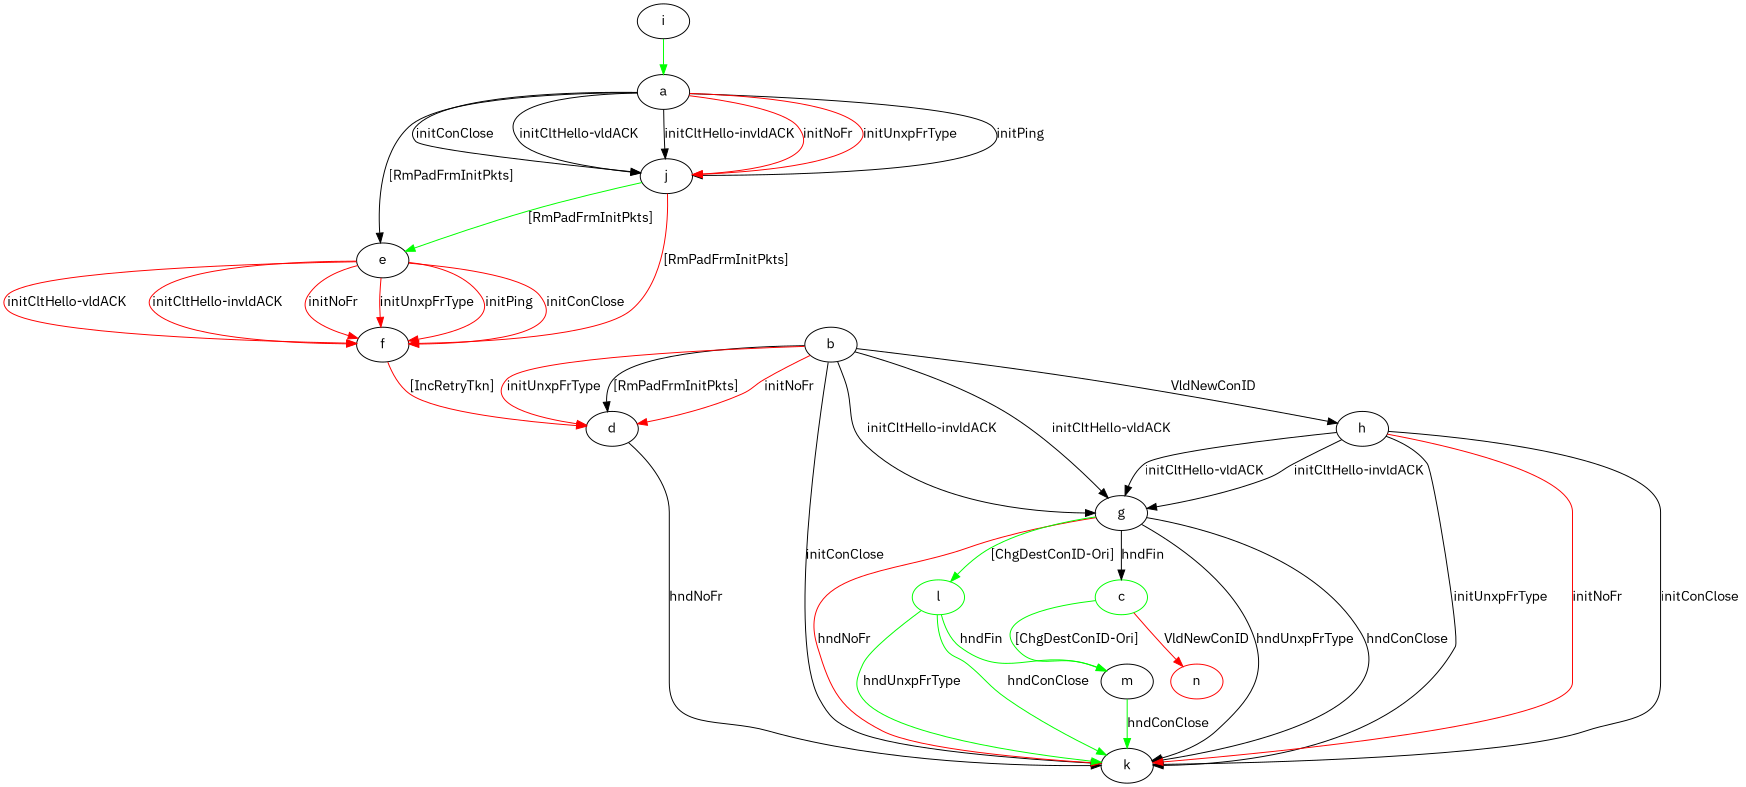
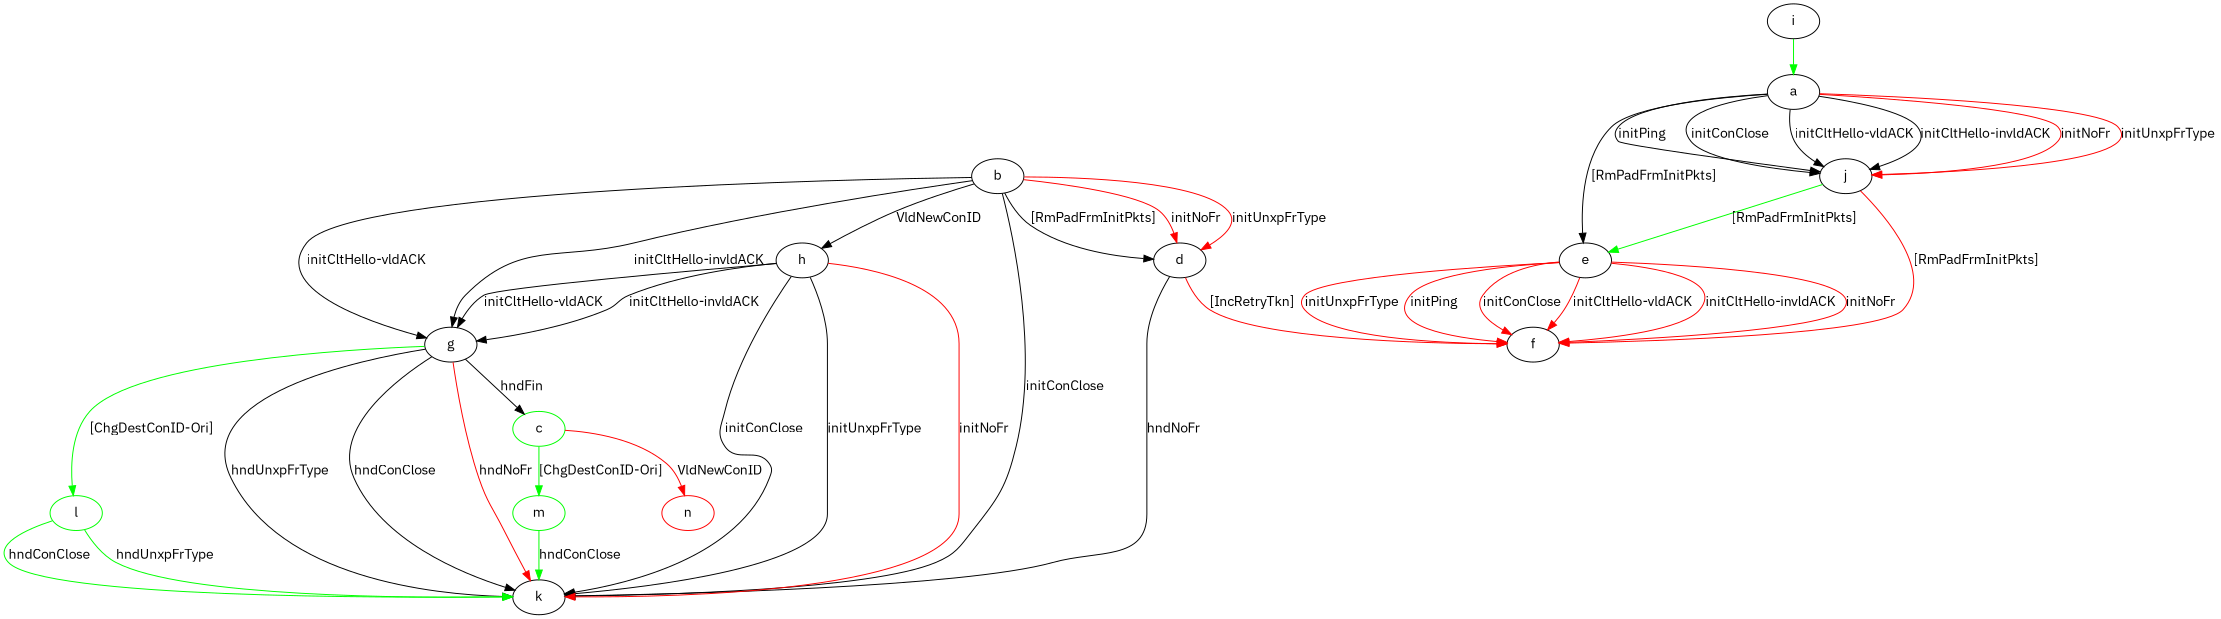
edge "f" -> "d": reversed
edge "l" -> "m": removed, label "hndFin"
node "m": color black -> green
